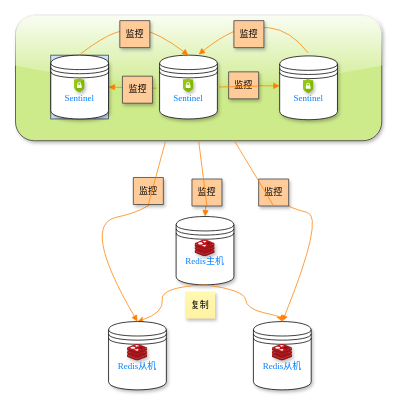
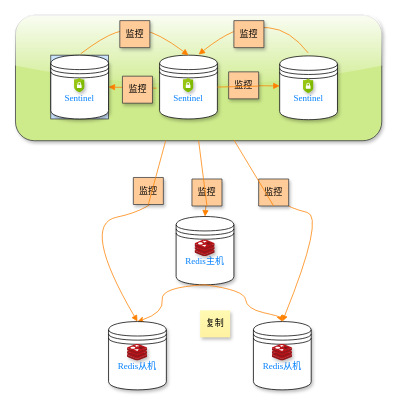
node "复制": moved (200, 305) -> (215, 324)
